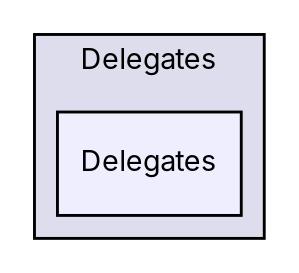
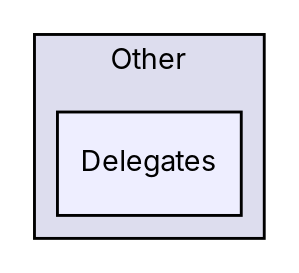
cluster "Delegates": label "Delegates" -> "Other"
